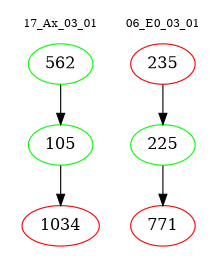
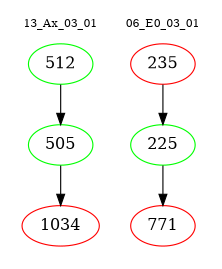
cluster "17_Ax_03_01": label "17_Ax_03_01" -> "13_Ax_03_01"
node "562": label "562" -> "512"
node "105": label "105" -> "505"
